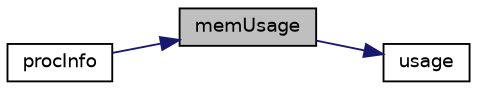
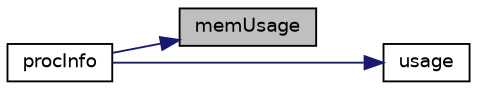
edge "memUsage" -> "usage": now "procInfo" -> "usage"
